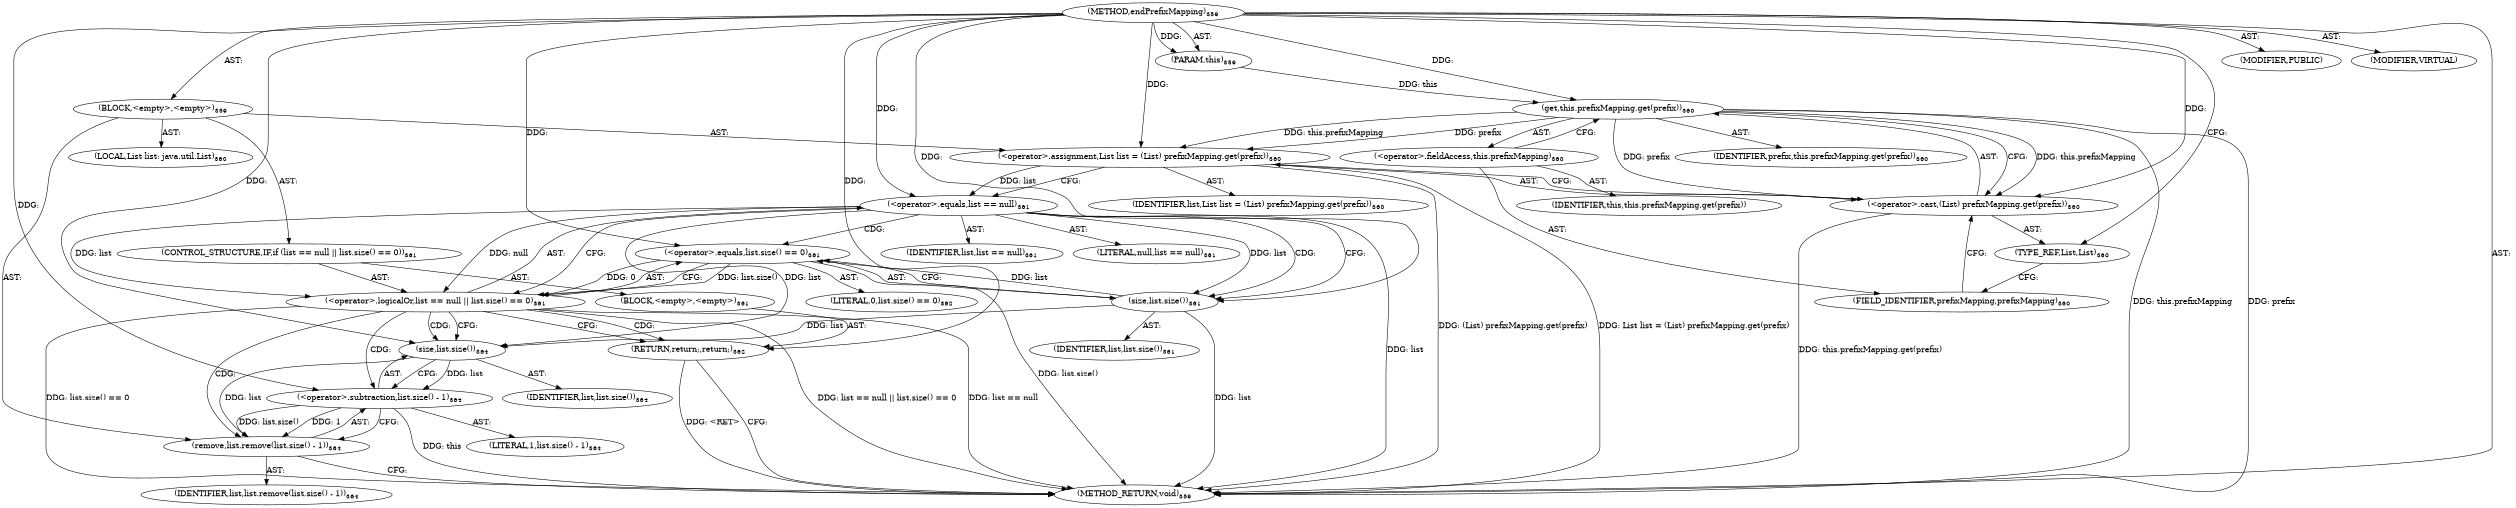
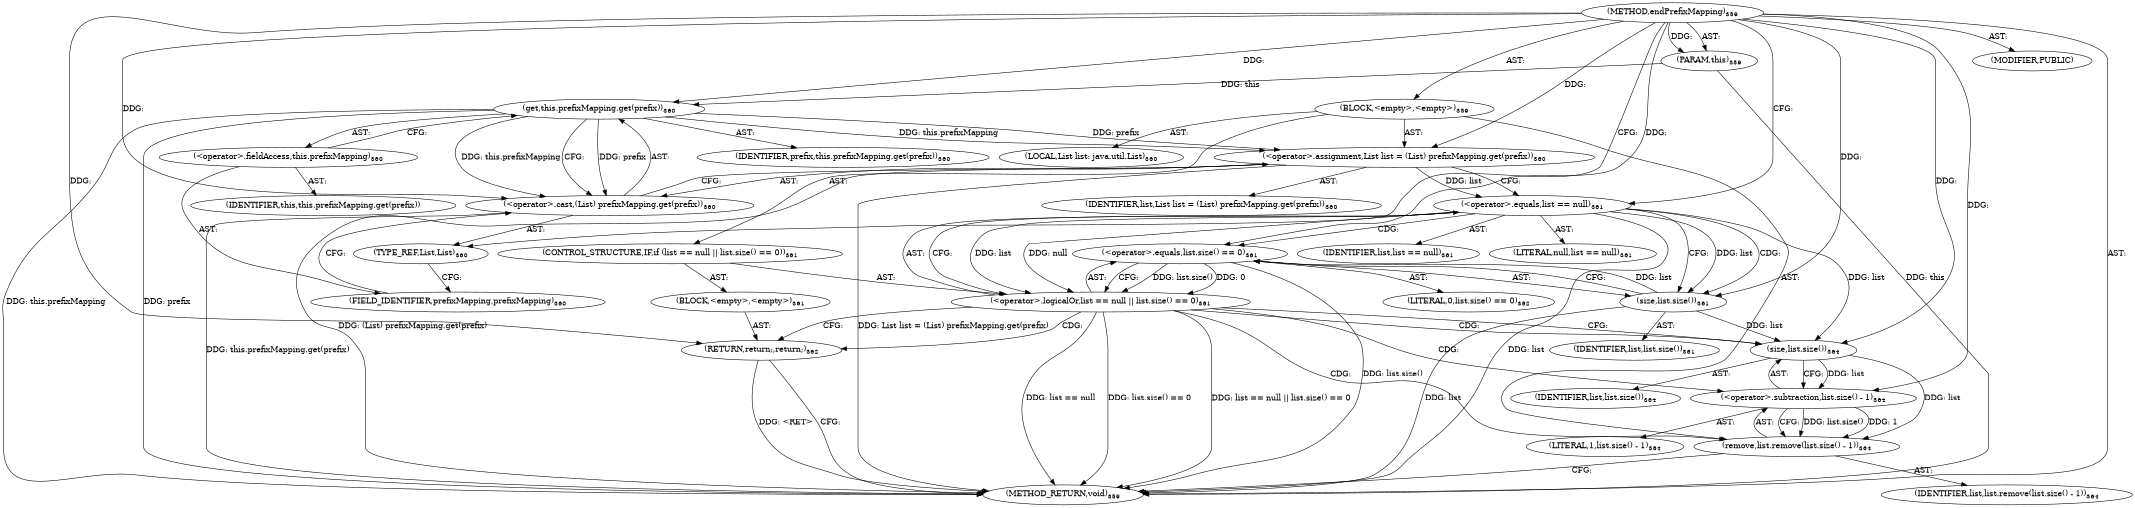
node "(MODIFIER,VIRTUAL)": removed
edge "(METHOD,endPrefixMapping)" -> "(<operator>.equals,list == null)": label "DDG: " -> "CFG: "
edge "(<operator>.subtraction,list.size() - 1)" -> "(METHOD_RETURN,void)": now "(PARAM,this)" -> "(METHOD_RETURN,void)"
